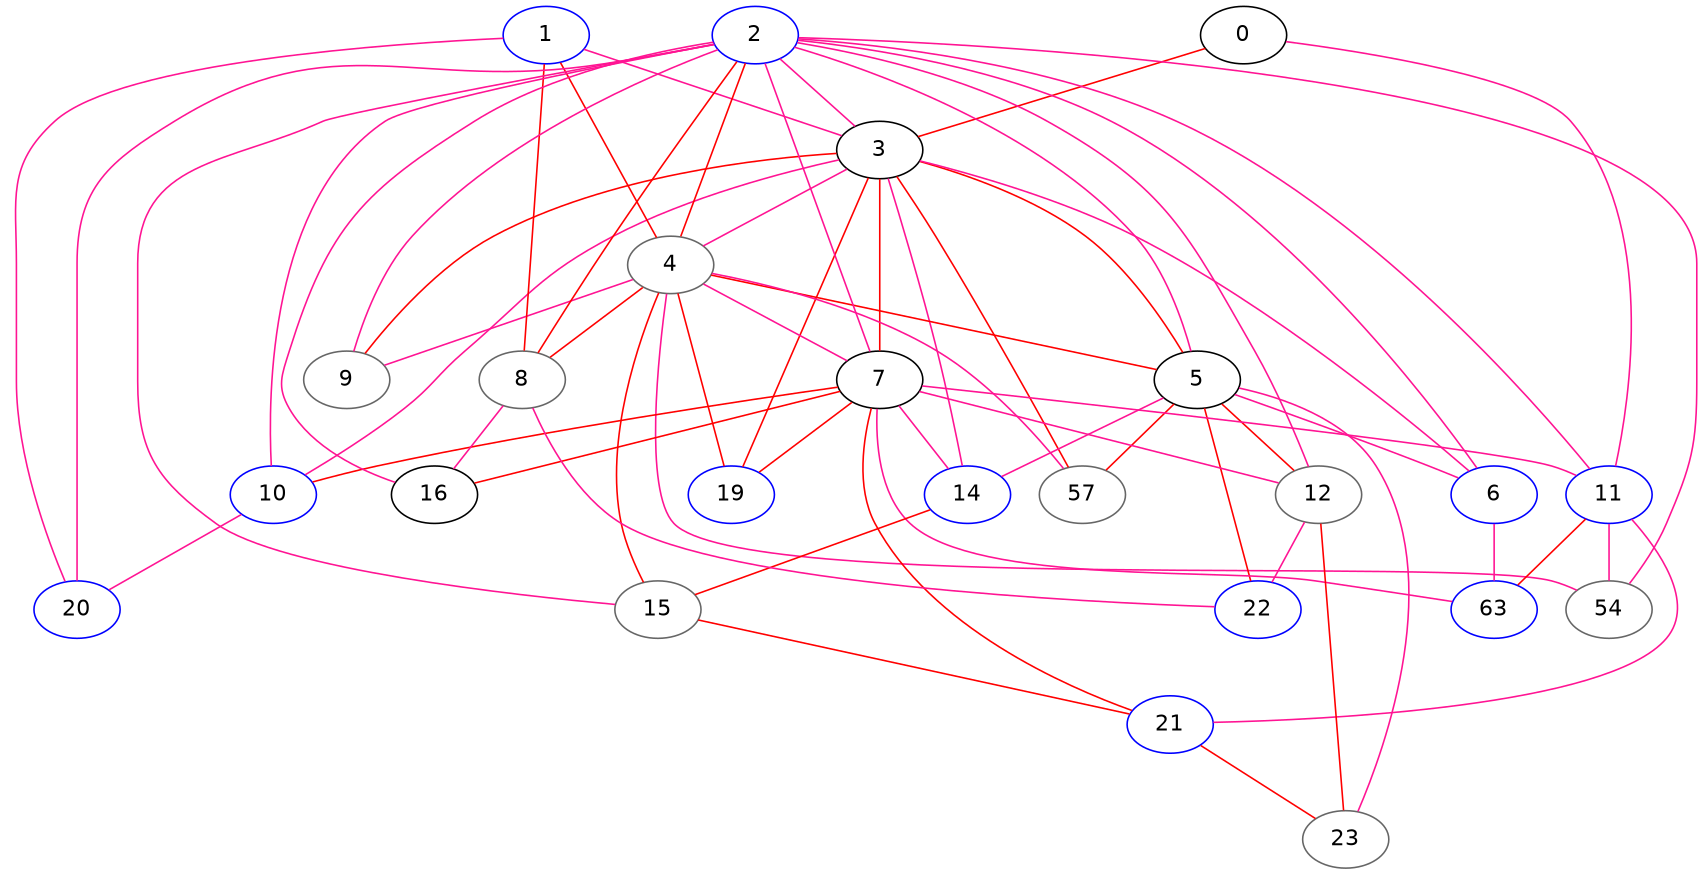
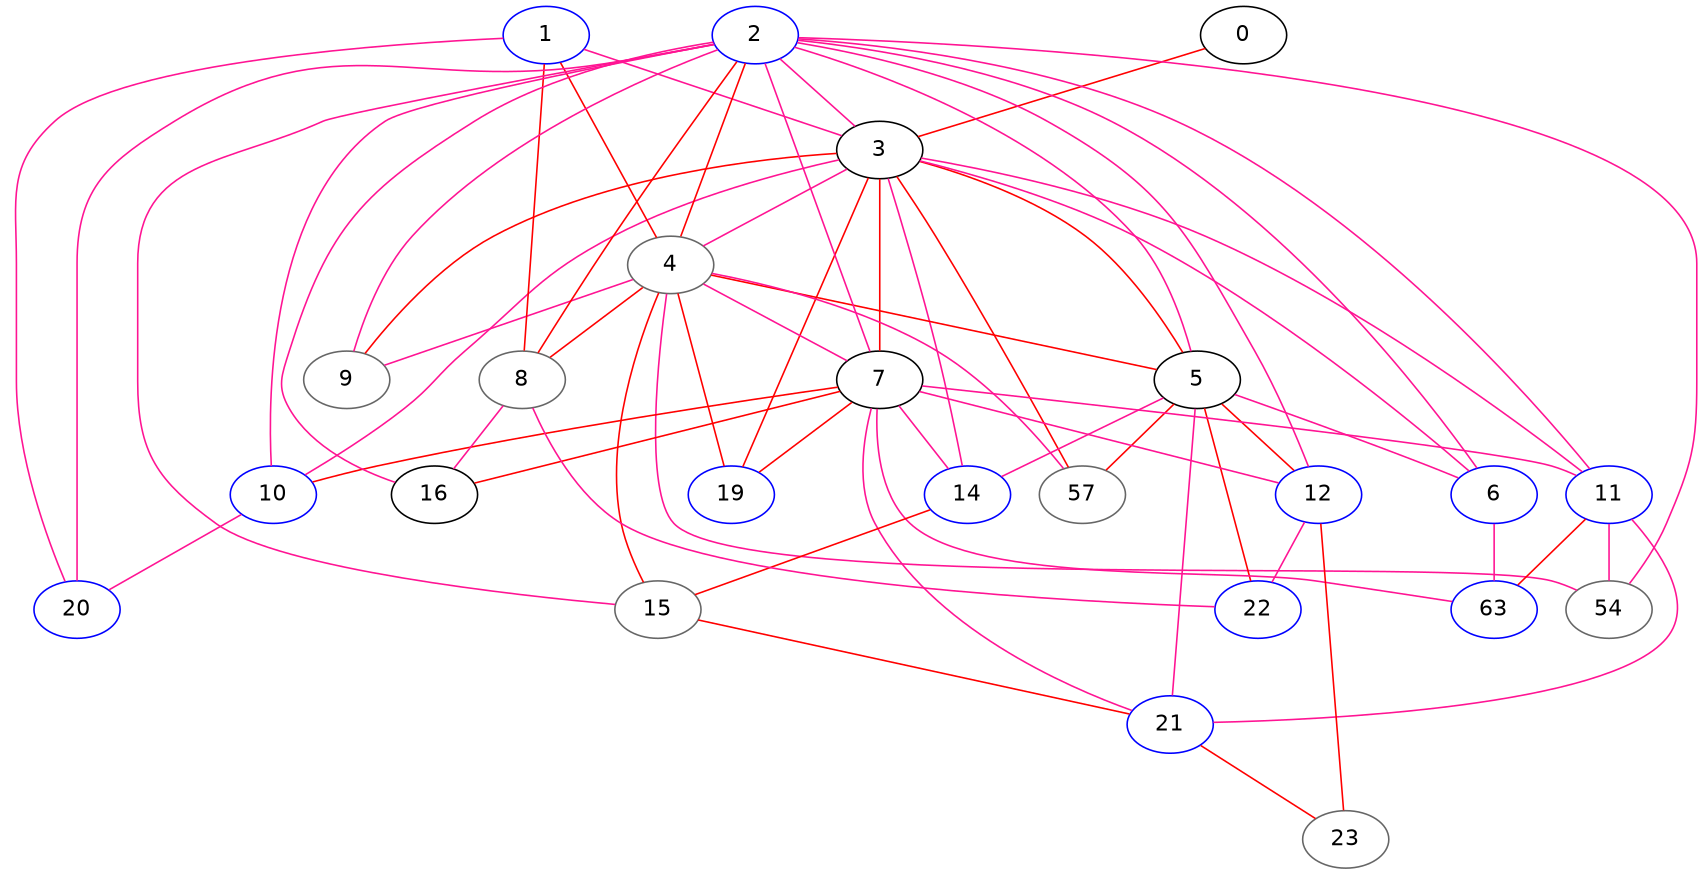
edge "0" -- "11": now "3" -- "11"
node "12": color gray40 -> blue
edge "5" -- "23": now "5" -- "21"
edge "7" -- "21": color red -> deeppink
